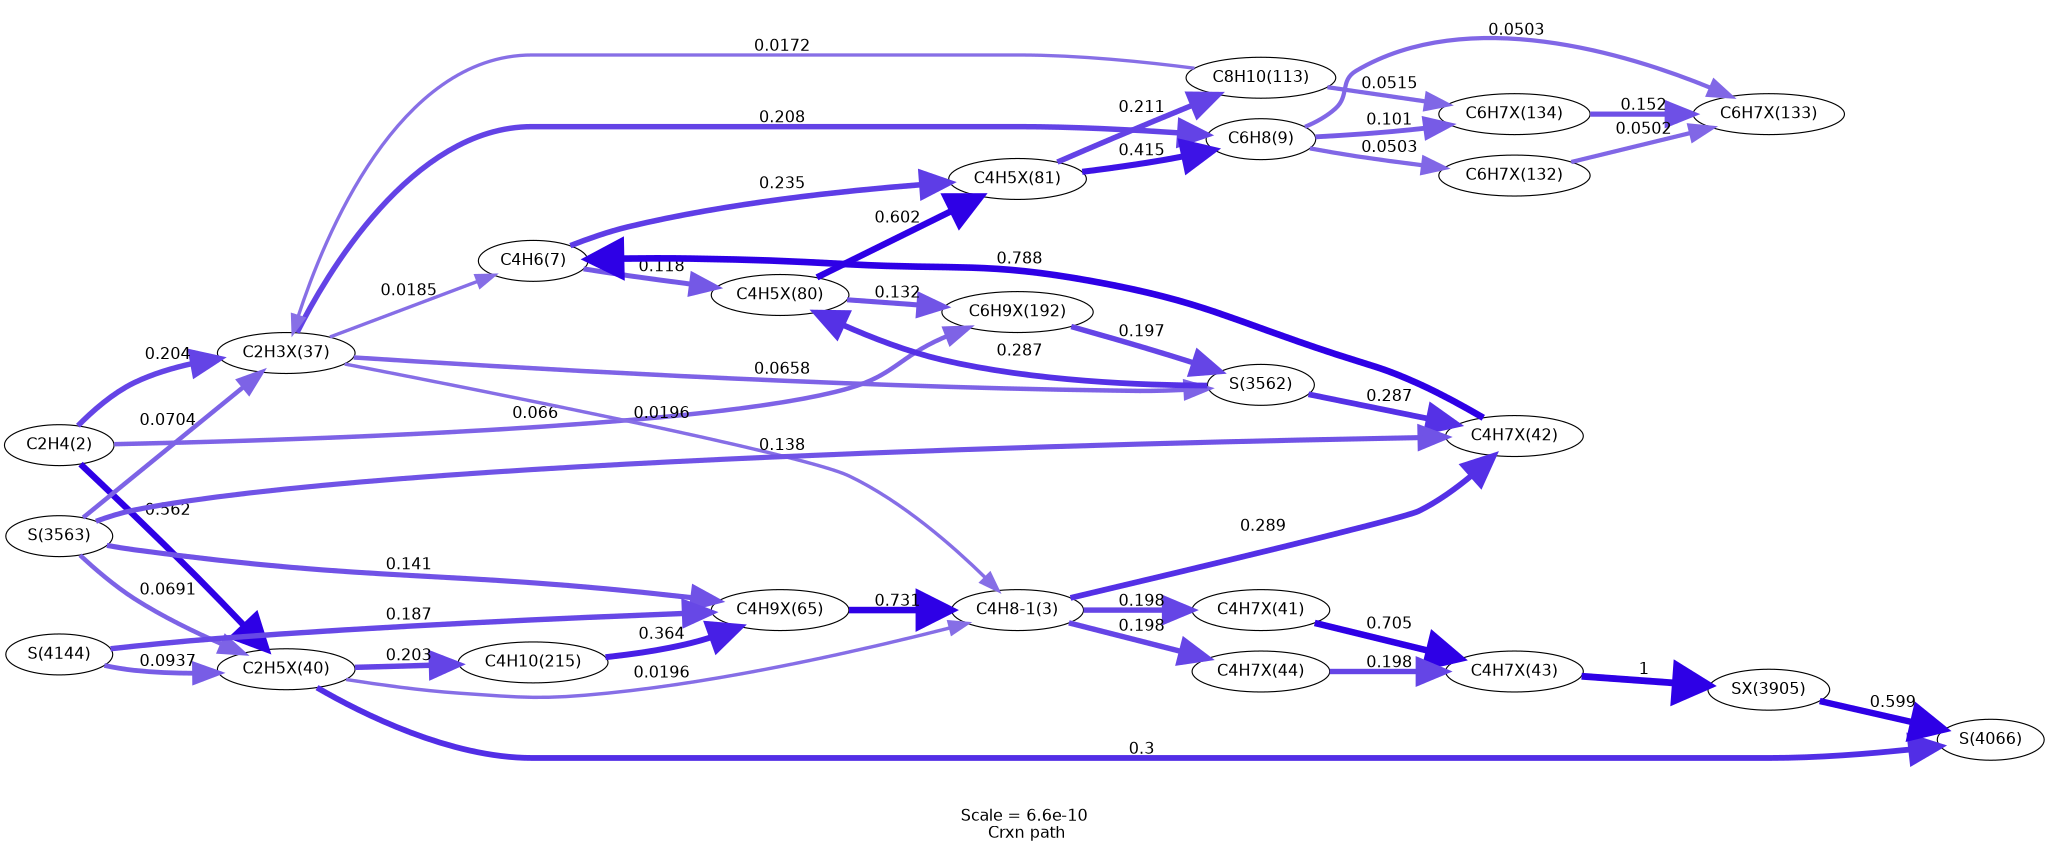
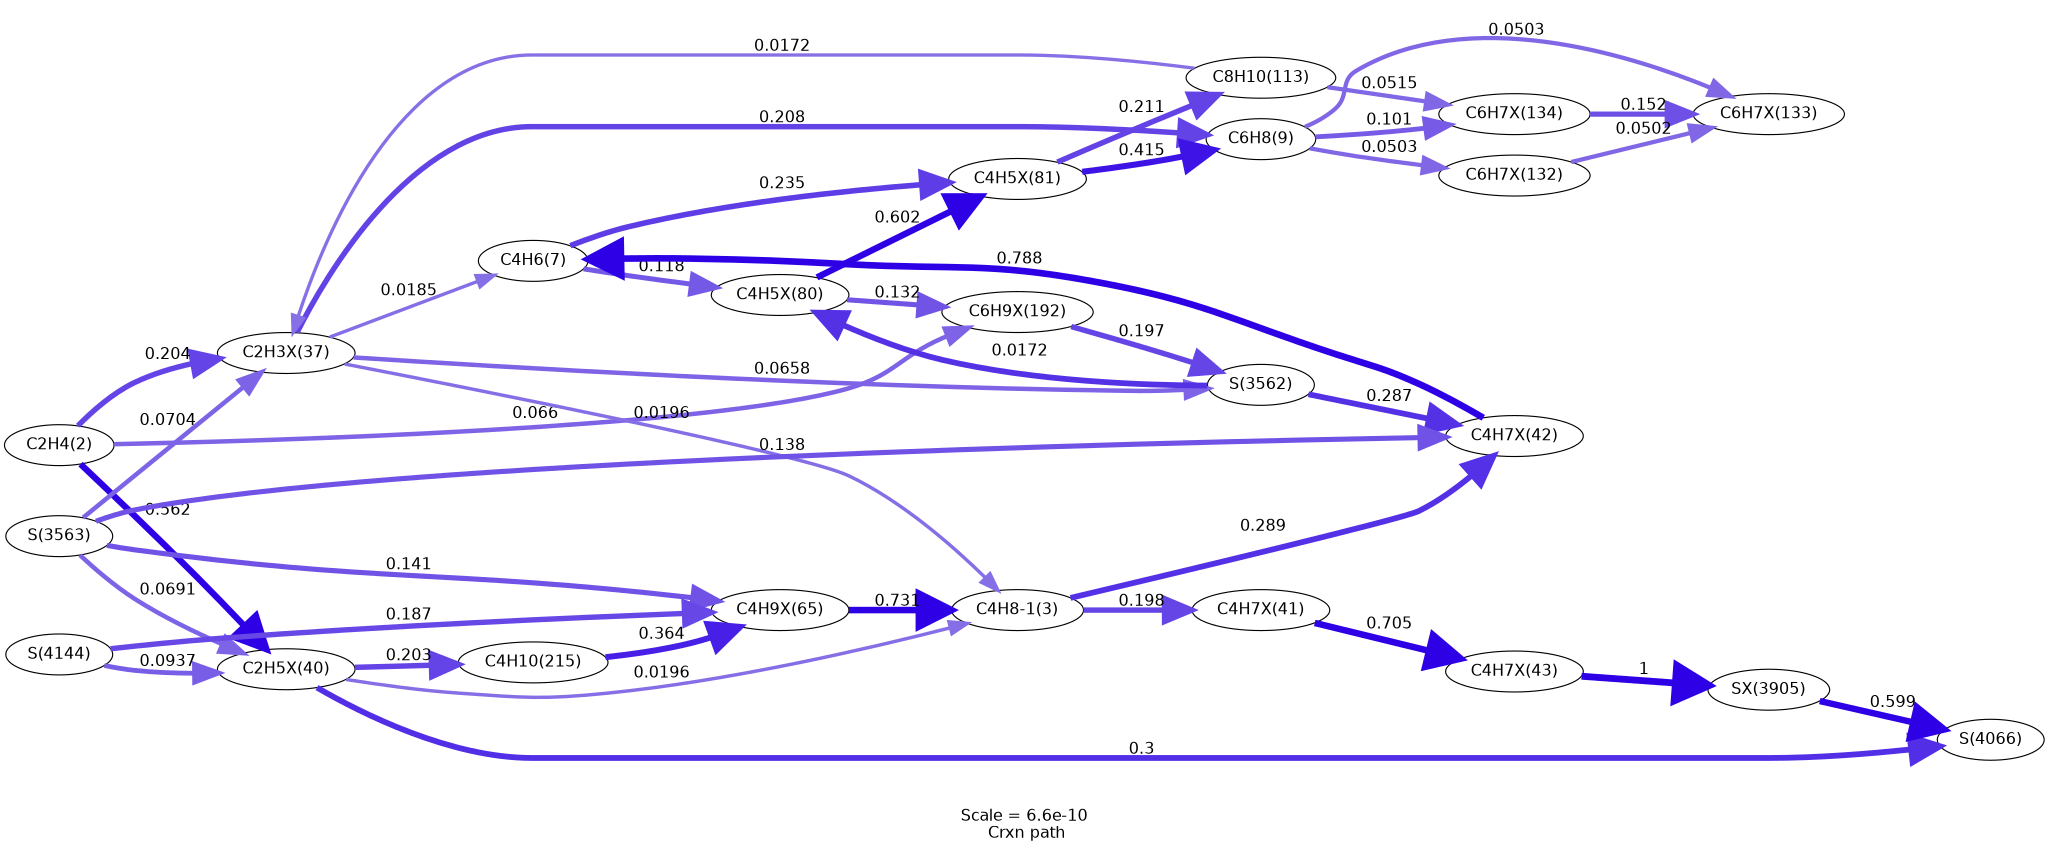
edge "S(3562)" -> "C4H5X(80)": label " 0.287" -> " 0.0172"
node "C4H7X(44)": removed
